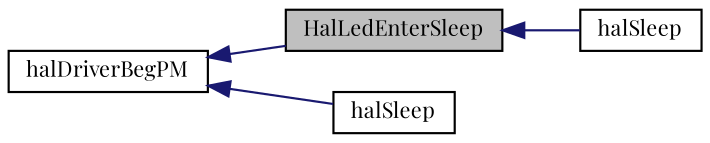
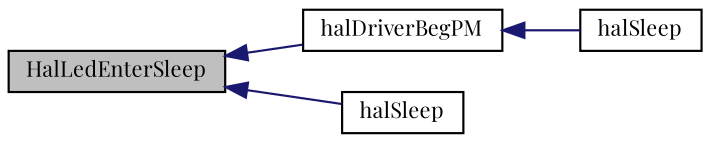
edge "HalLedEnterSleep" -> "halDriverBegPM": reversed
